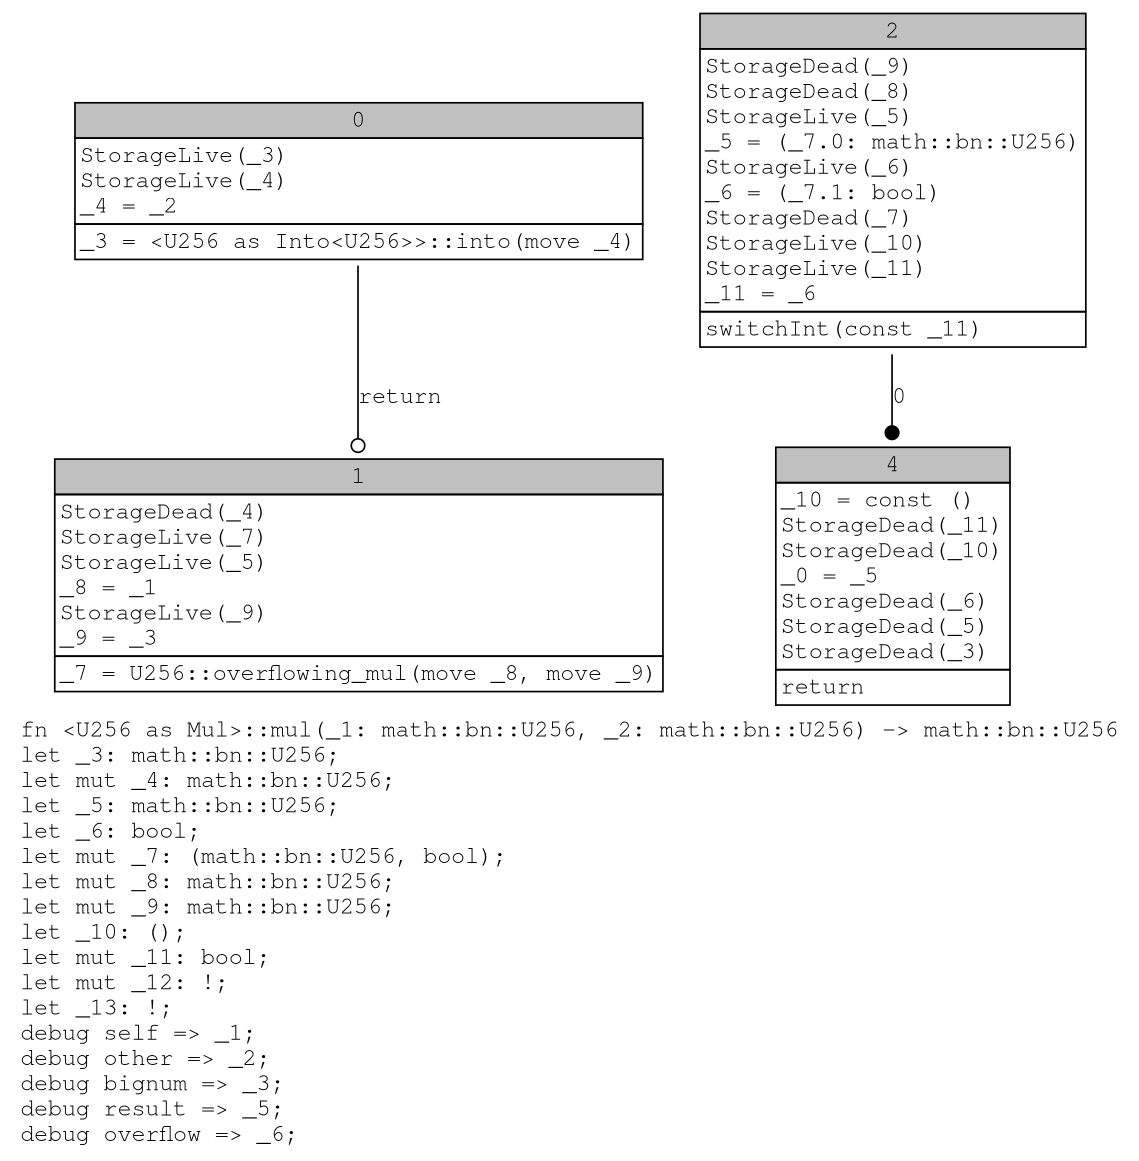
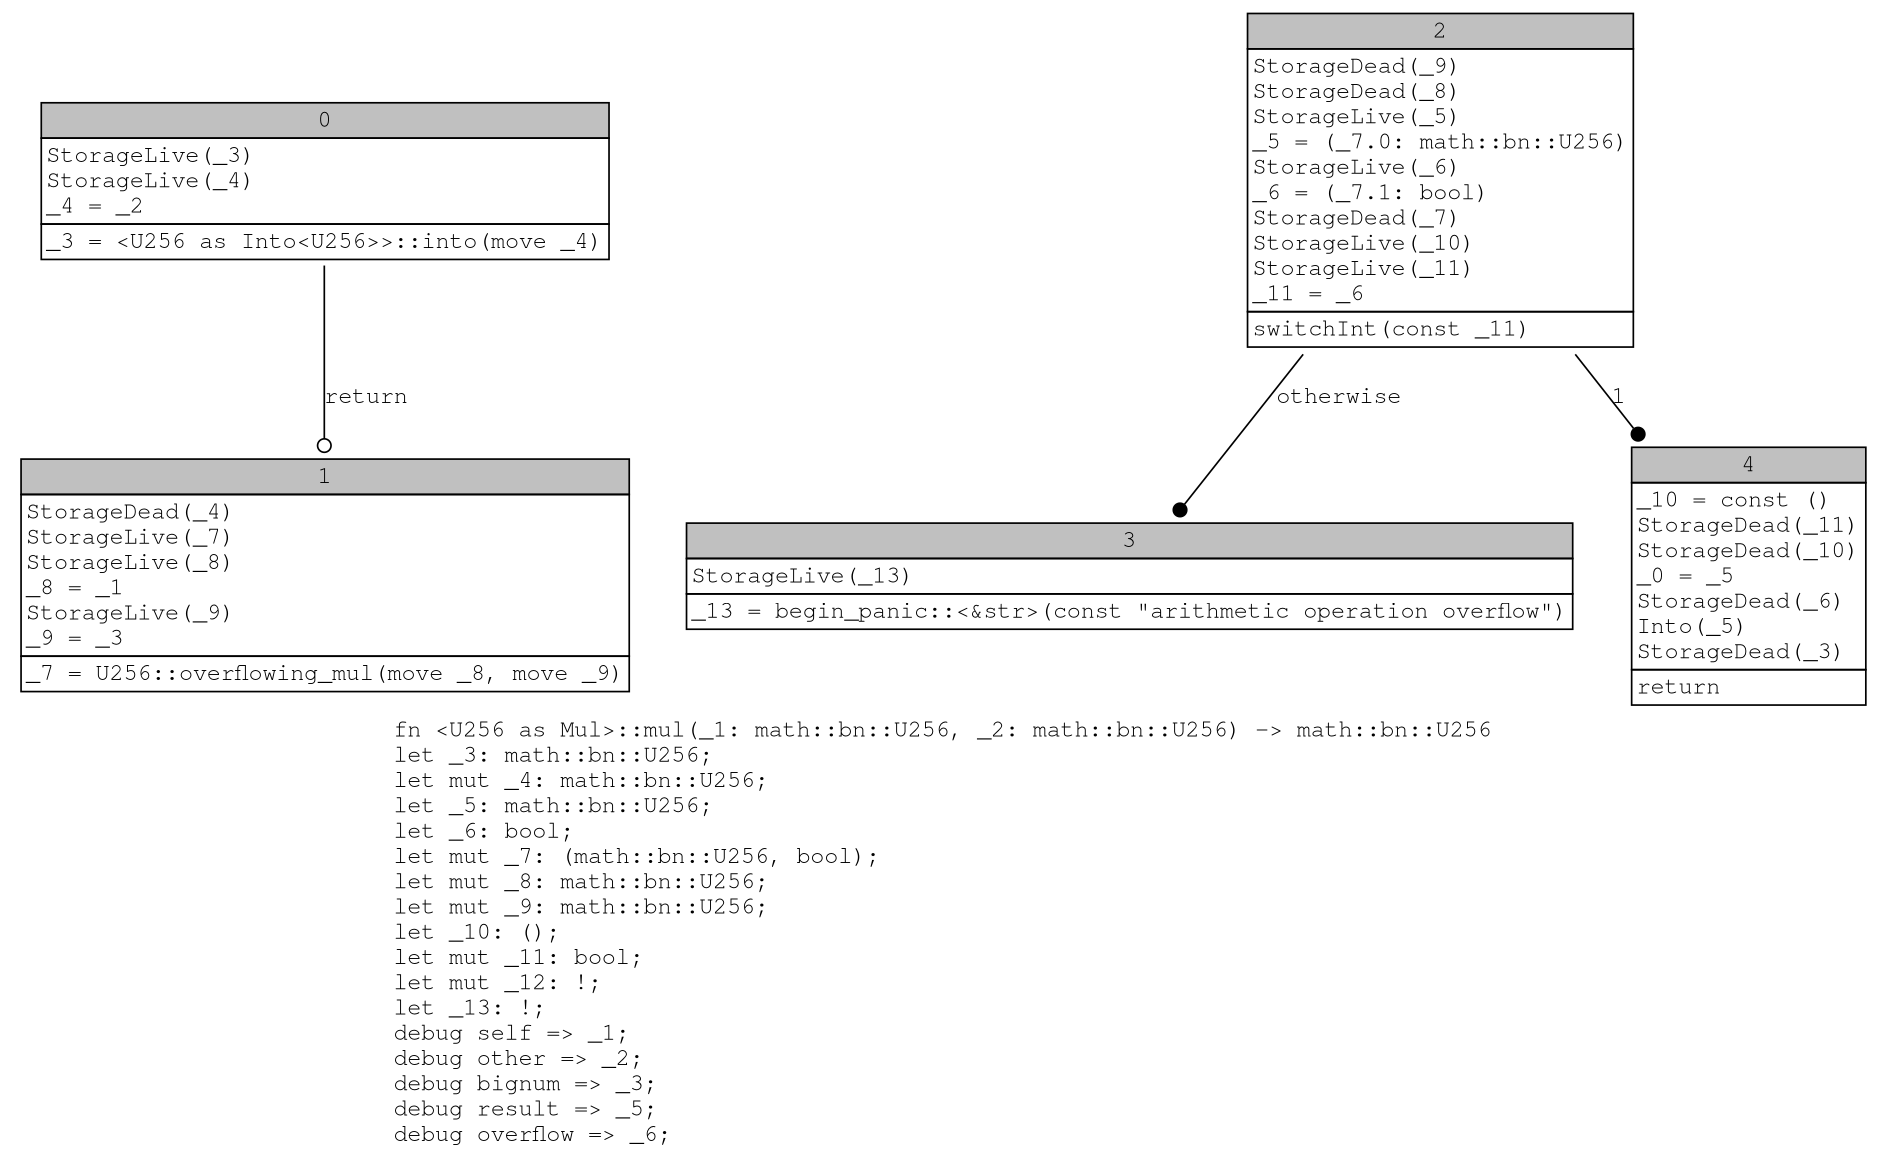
edge "2" -> "4": label "0" -> "1"
node "1": text "StorageLive(_5)" -> "StorageLive(_8)"
node "3": added
node "4": text "StorageDead(_5)" -> "Into(_5)"
